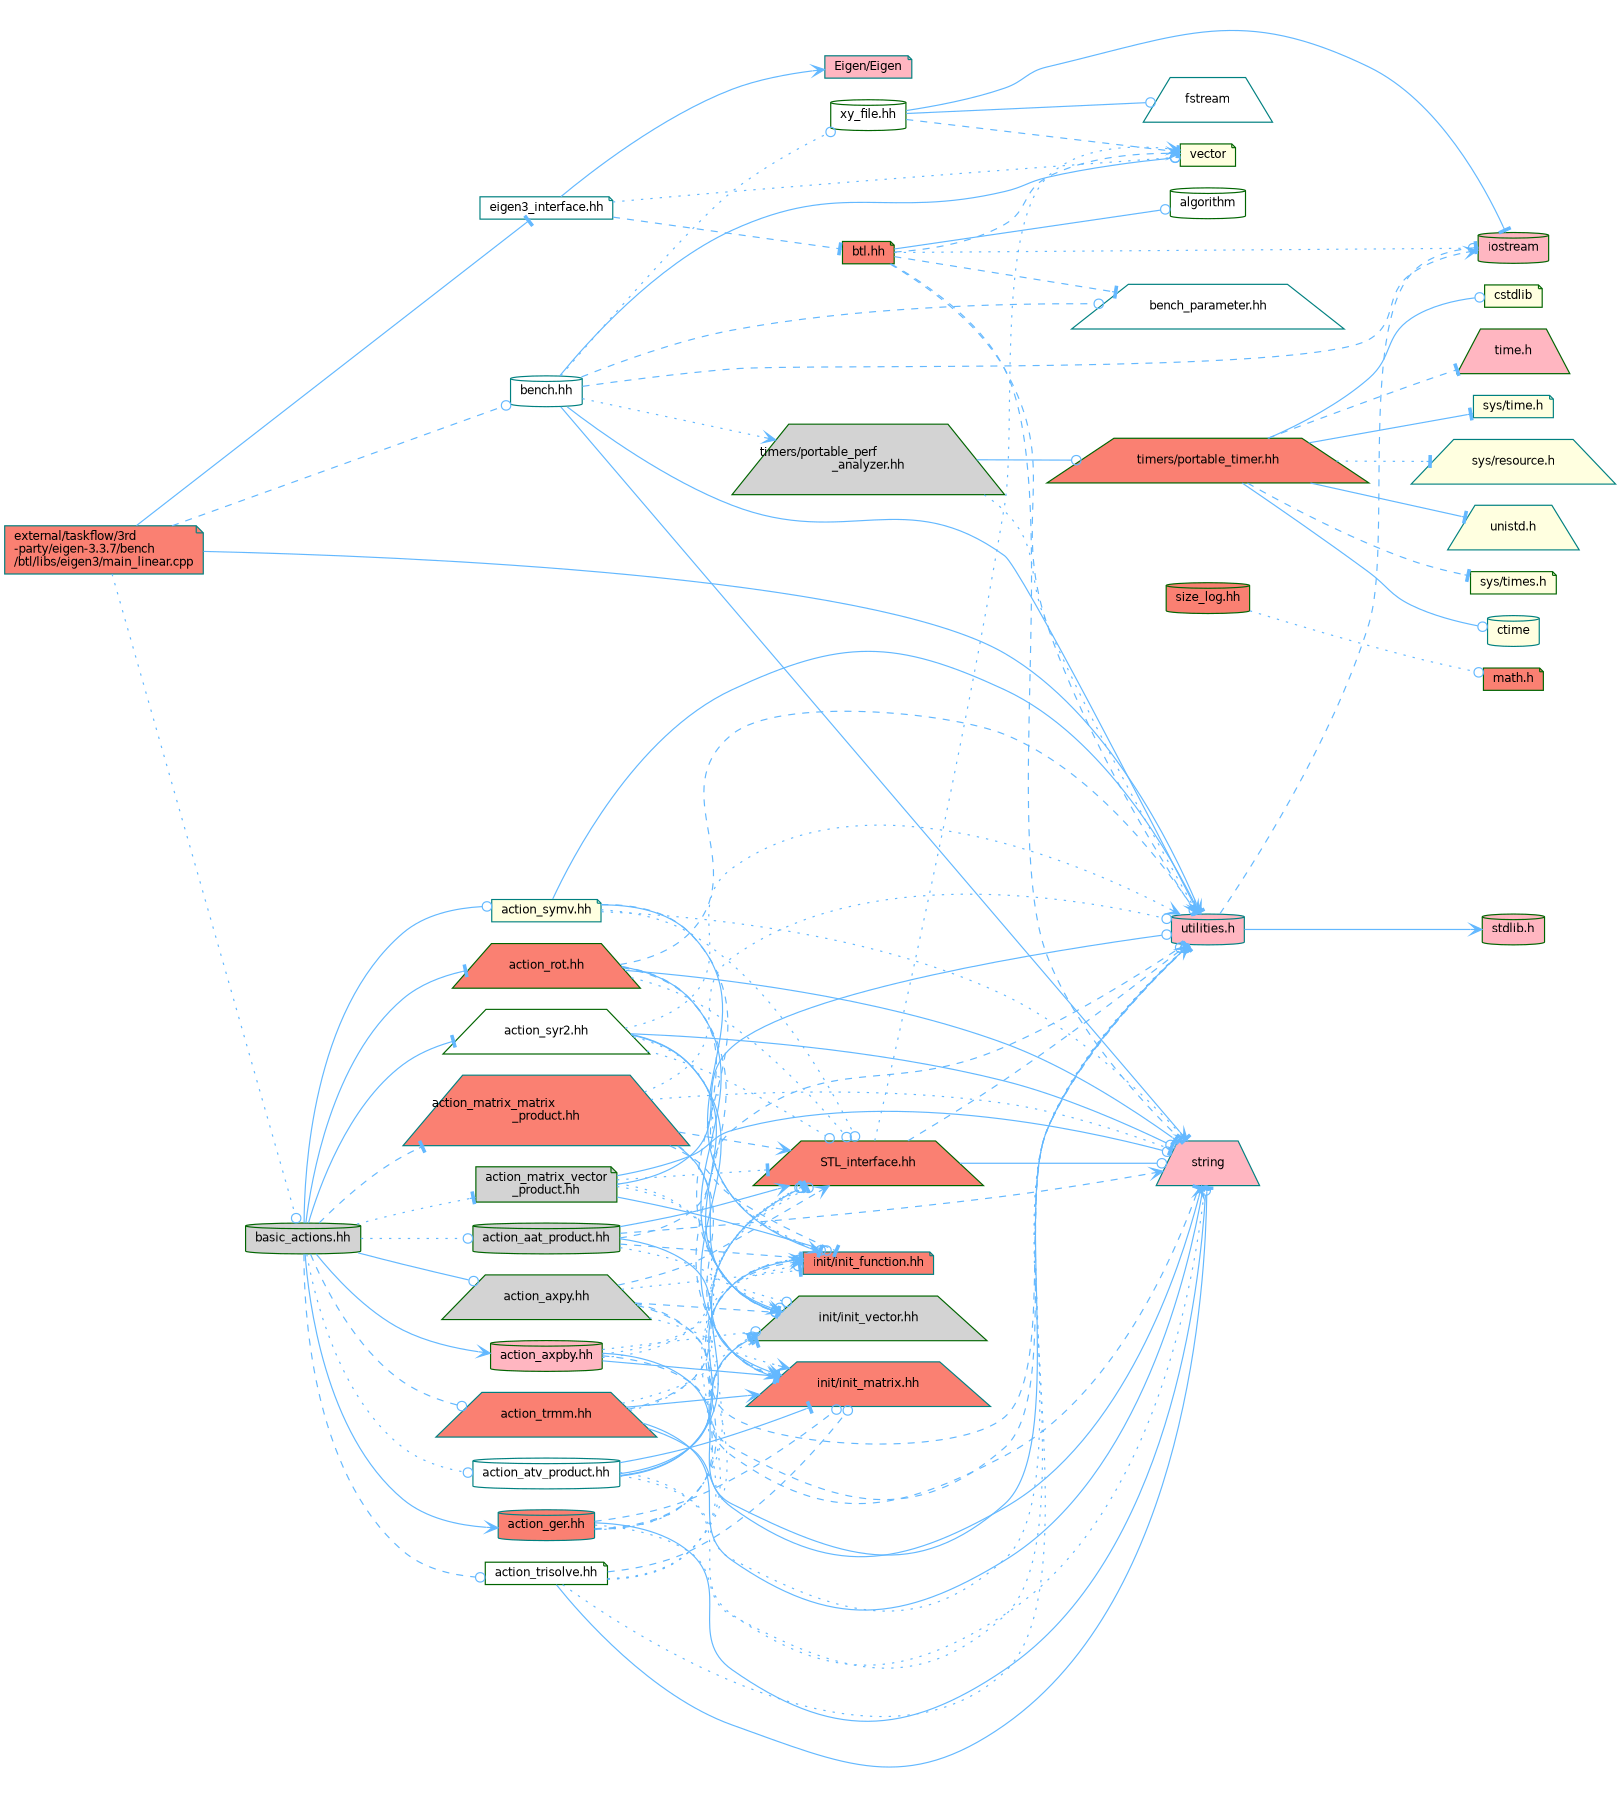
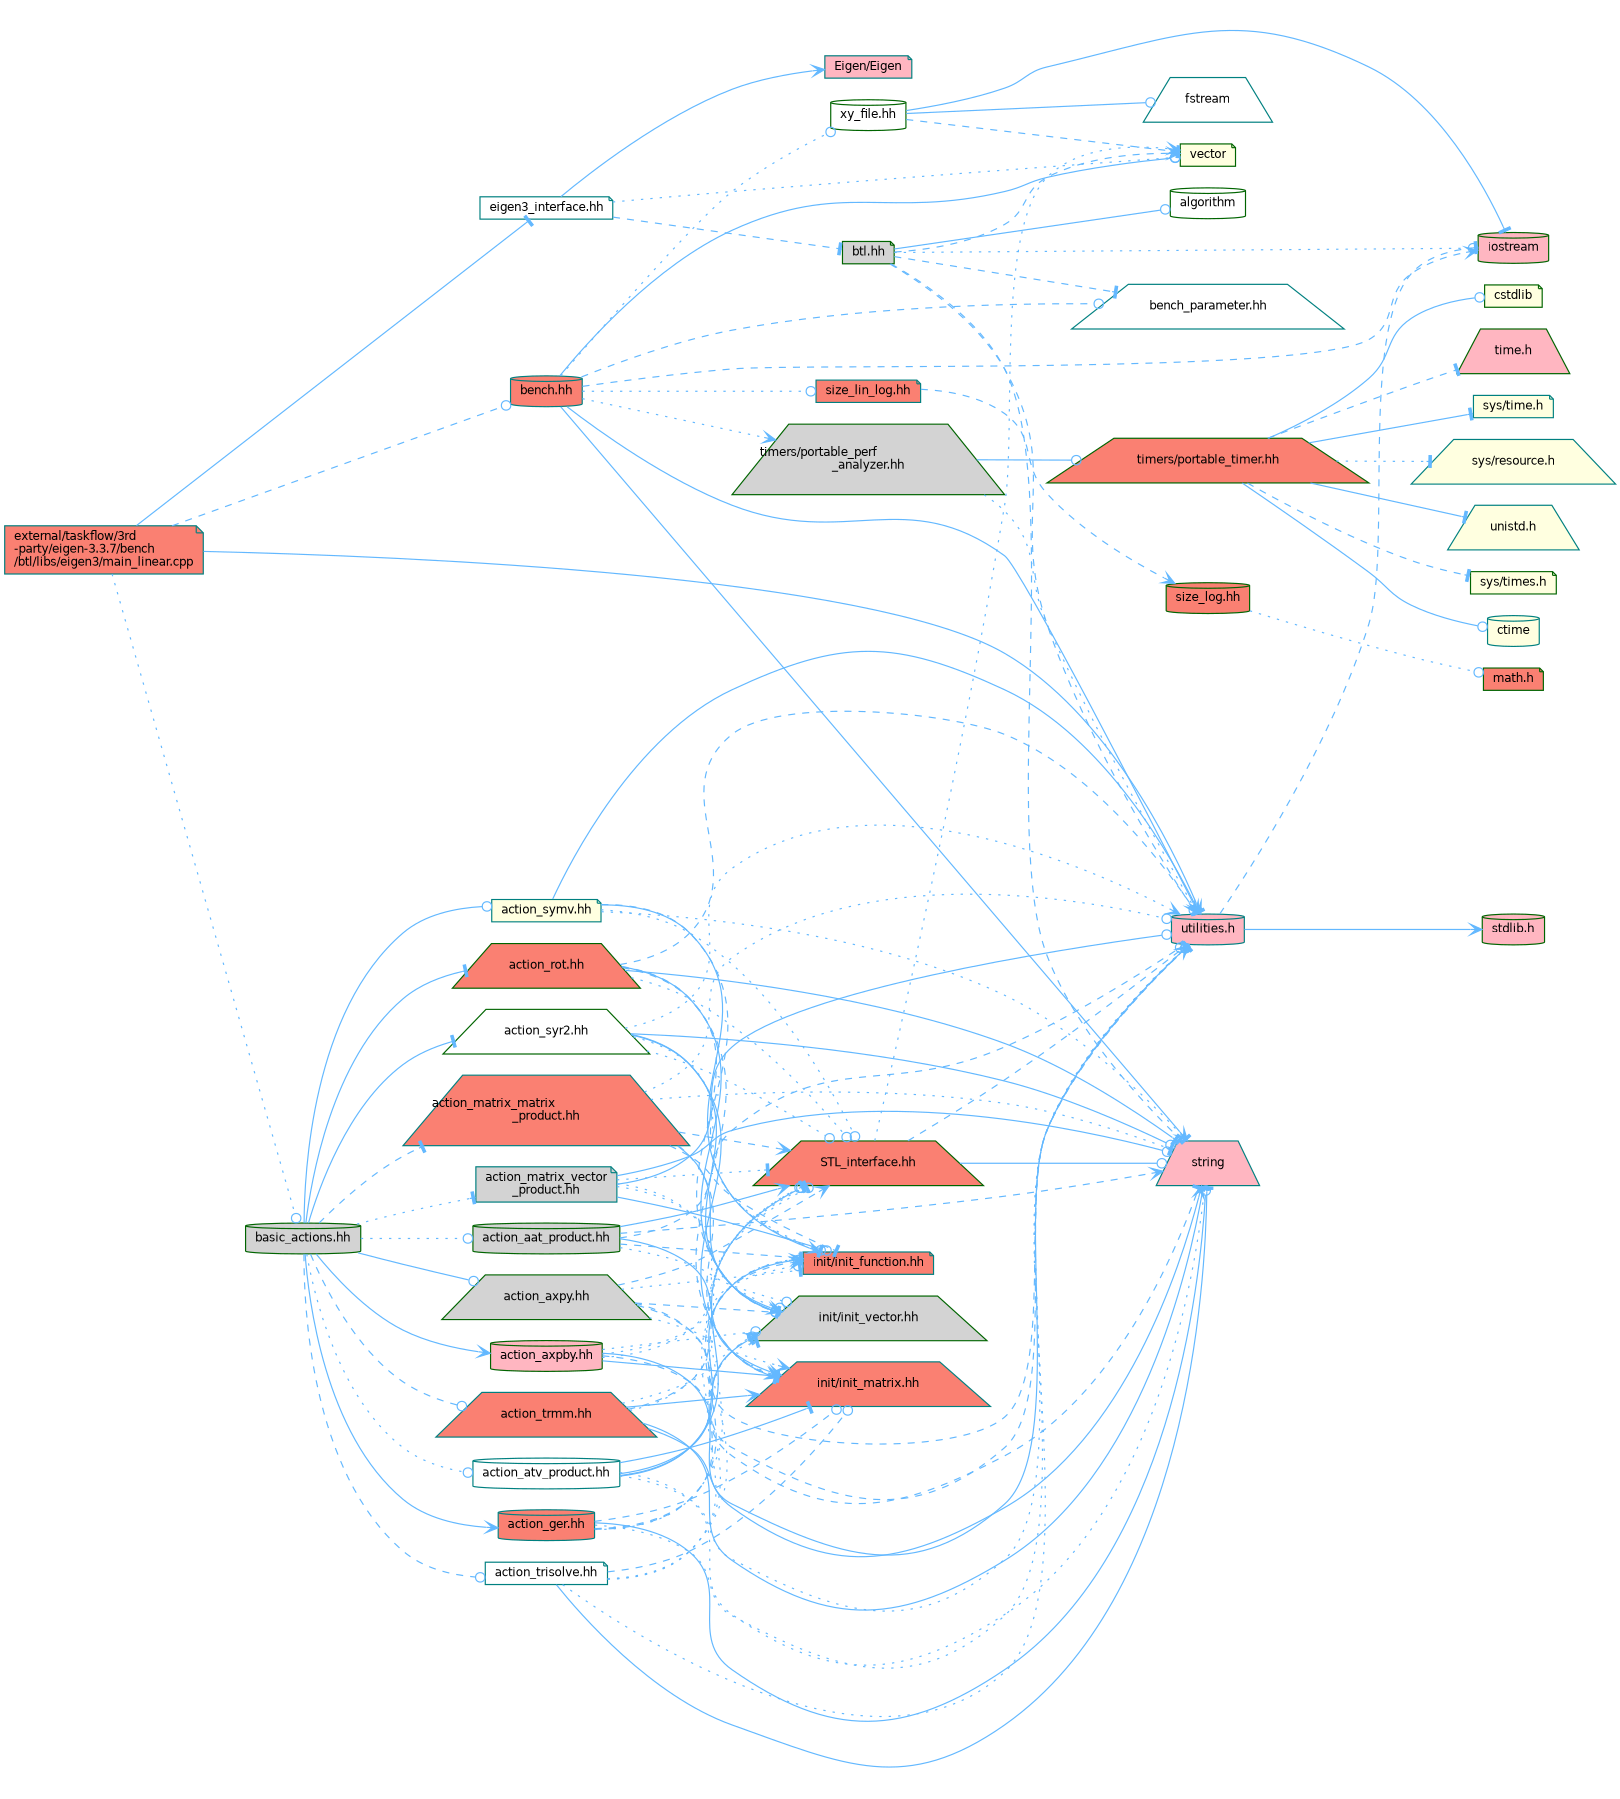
node "btl.hh": fillcolor salmon -> lightgrey
node "bench.hh": fillcolor white -> salmon
node "size_lin_log.hh": added
node "action_matrix_vector _product.hh": color darkgreen -> teal
node "action_trisolve.hh": color darkgreen -> teal
